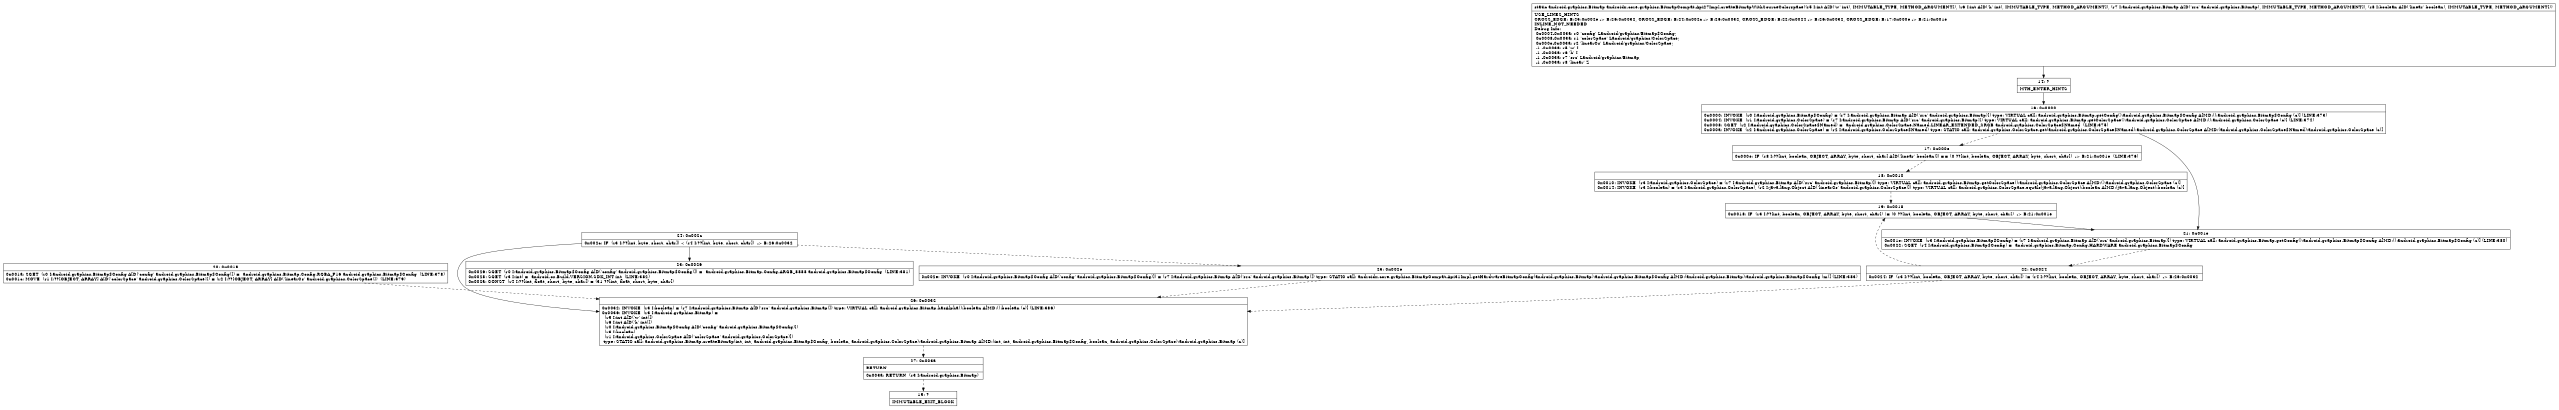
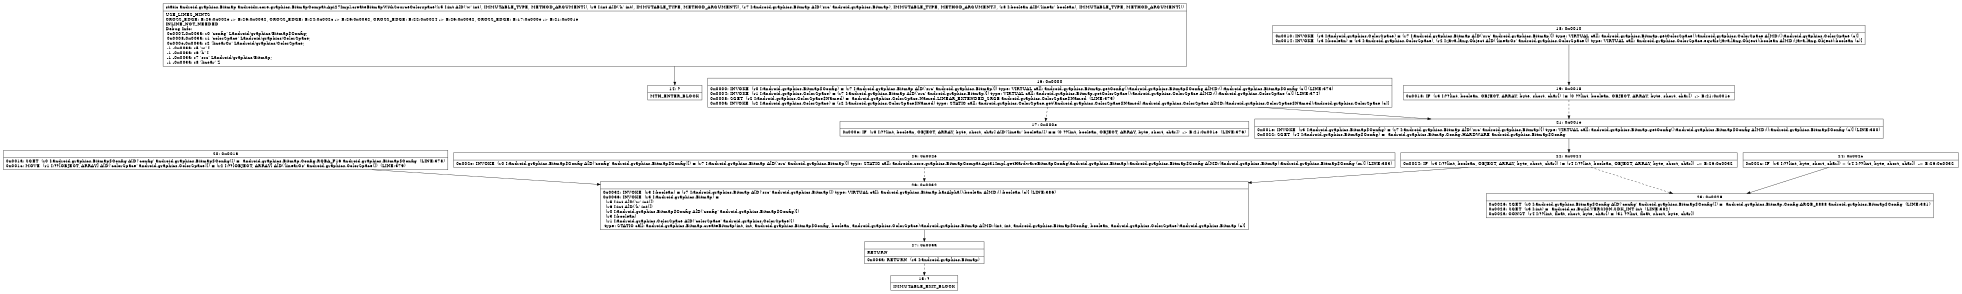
node "14: ?": text "MTH_ENTER_HINTS" -> "MTH_ENTER_BLOCK"
edge "14: ?" -> "16: 0x0000": removed
edge "17: 0x000e" -> "18: 0x0010": removed
edge "18: 0x0010" -> "19: 0x0018": style dashed -> solid
edge "19: 0x0018" -> "21: 0x001e": style solid -> dashed
edge "22: 0x0024" -> "19: 0x0018": now "22: 0x0024" -> "23: 0x0026"
edge "24: 0x002c" -> "25: 0x002e": removed
edge "21: 0x001e" -> "22: 0x0024": style dashed -> solid
edge "24: 0x002c" -> "26: 0x0032": removed
edge "20: 0x001a" -> "26: 0x0032": style dashed -> solid
edge "22: 0x0024" -> "26: 0x0032": style dashed -> solid
edge "26: 0x0032" -> "27: 0x003a": style dashed -> solid
